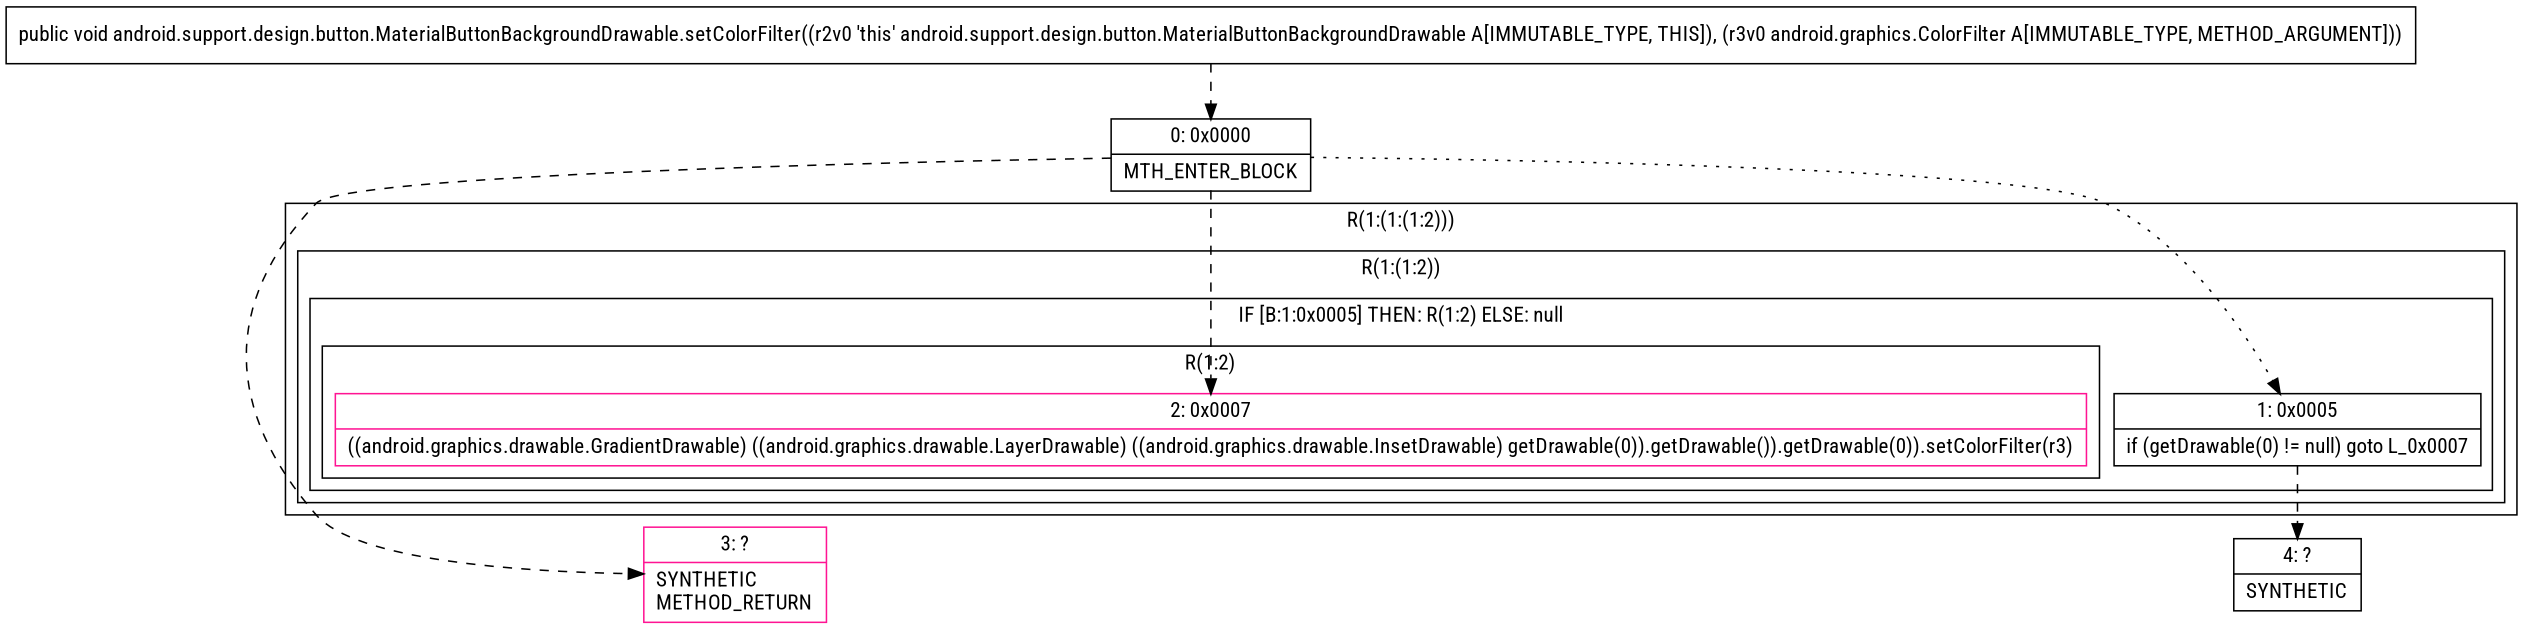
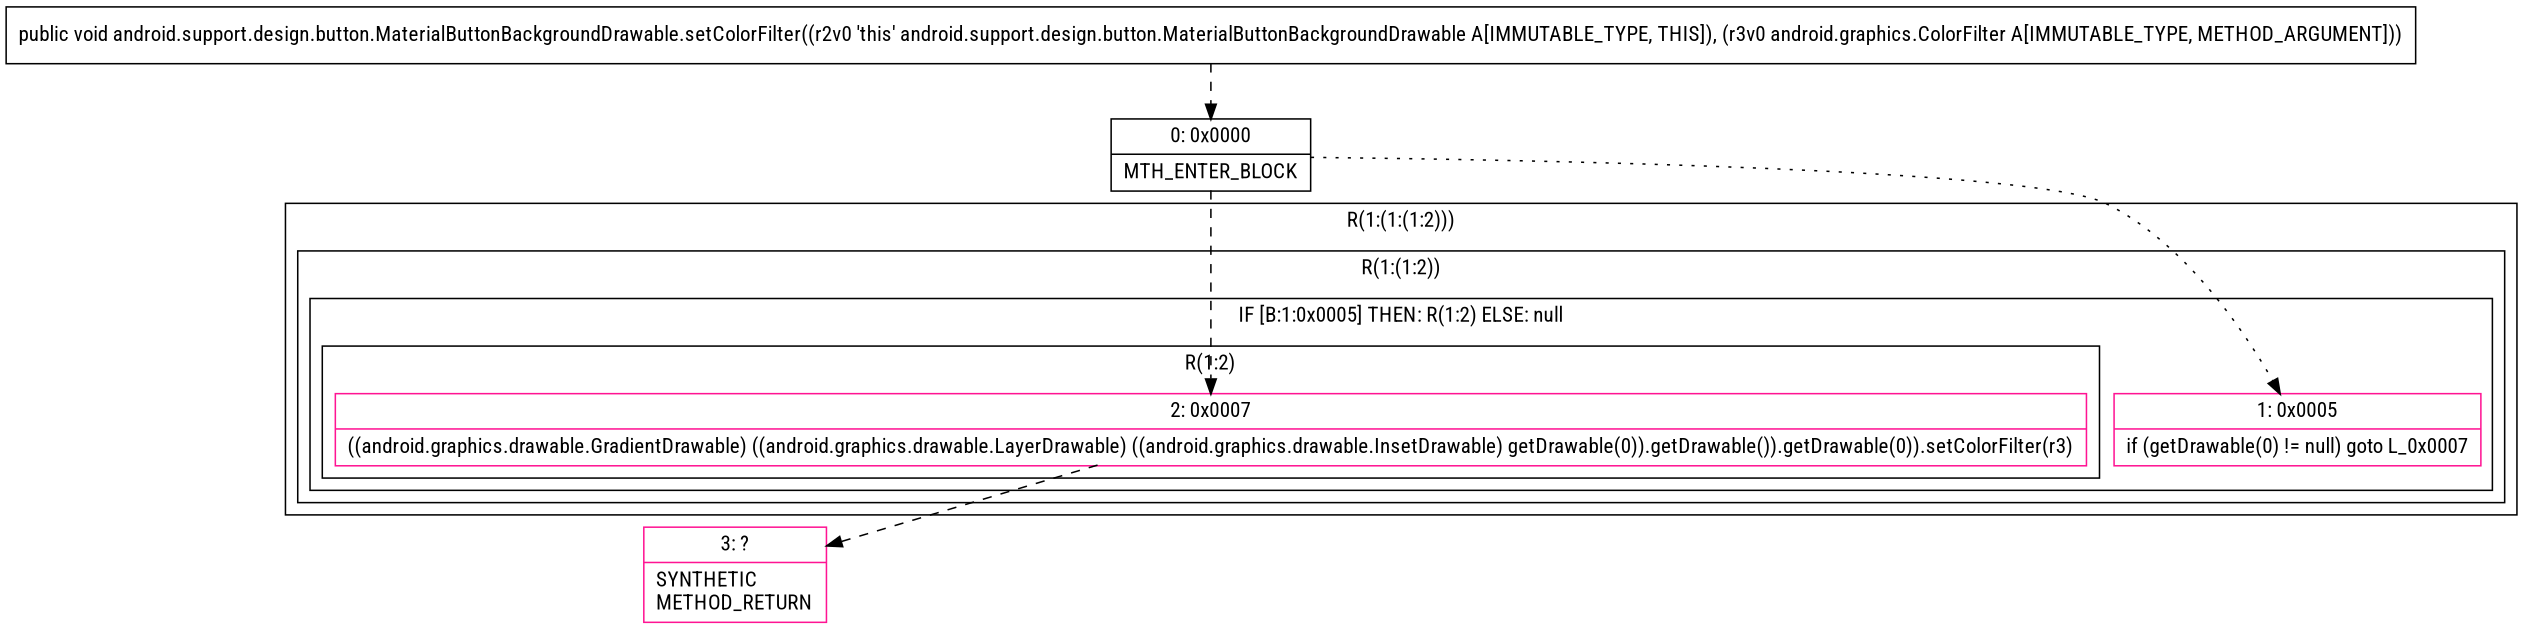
edge "0: 0x0000" -> "3: ?": now "2: 0x0007" -> "3: ?"
node "1: 0x0005": color black -> deeppink
node "4: ?": removed
